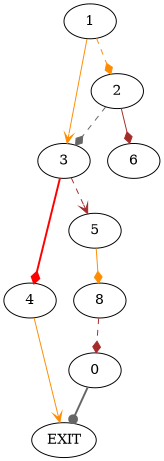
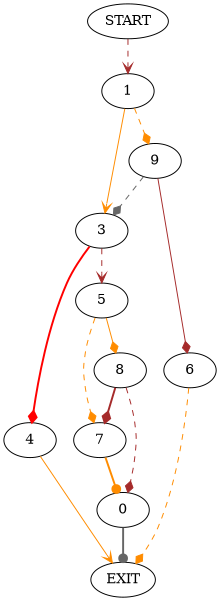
node "START": added
node "2": label "2" -> "9"
node "7": added
edge "6" -> "EXIT": added
